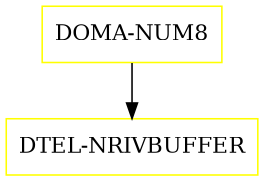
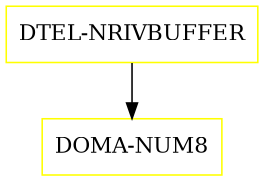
edge "DOMA-NUM8" -> "DTEL-NRIVBUFFER": reversed
